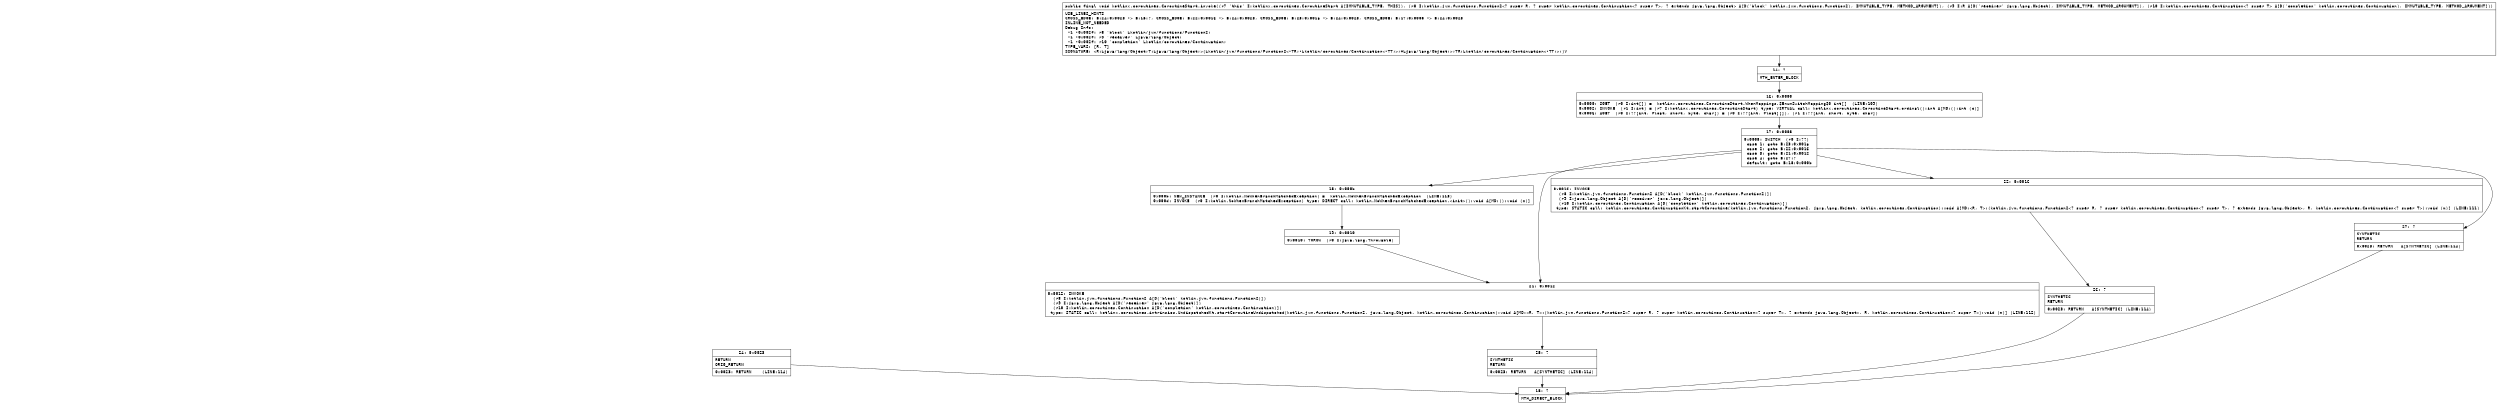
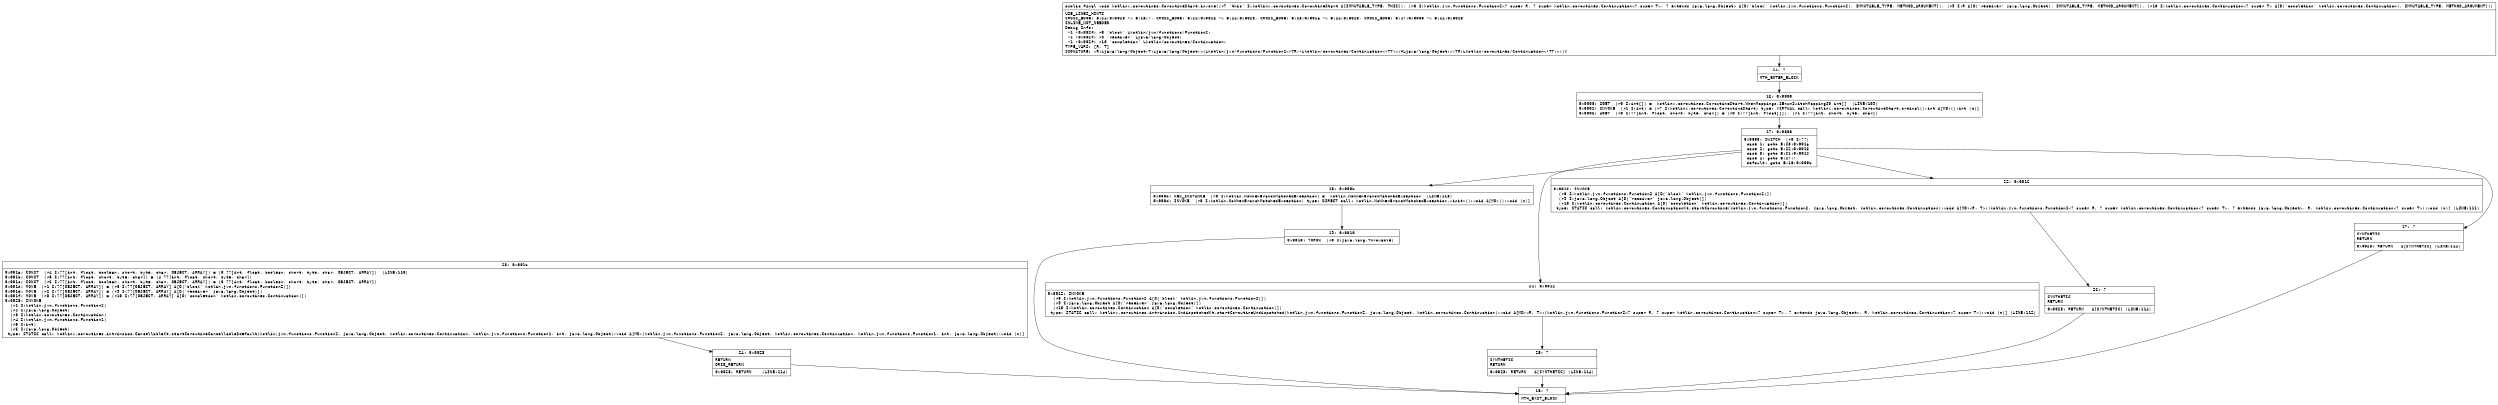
edge "19: 0x0010" -> "21: 0x0012": now "19: 0x0010" -> "15: ?"
node "23: 0x001a": added
node "15: ?": text "MTH_DIRECT_BLOCK" -> "MTH_EXIT_BLOCK"
